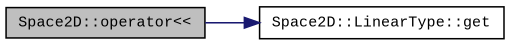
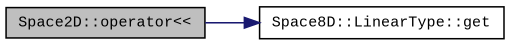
node "Space2D::LinearType::get": label "Space2D::LinearType::get" -> "Space8D::LinearType::get"
